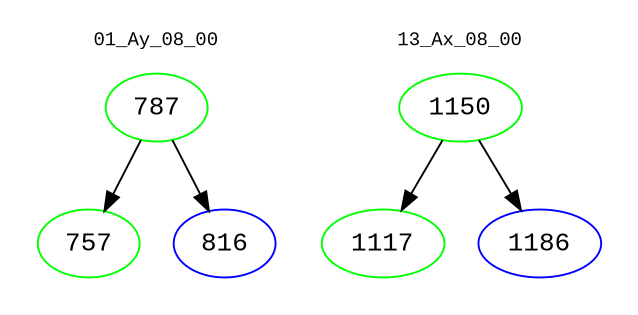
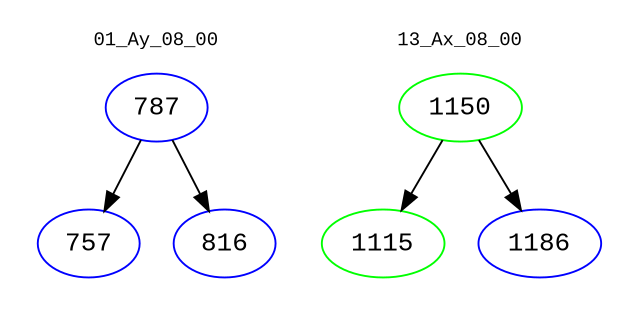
node "787": color green -> blue
node "757": color green -> blue
node "1117": label "1117" -> "1115"
